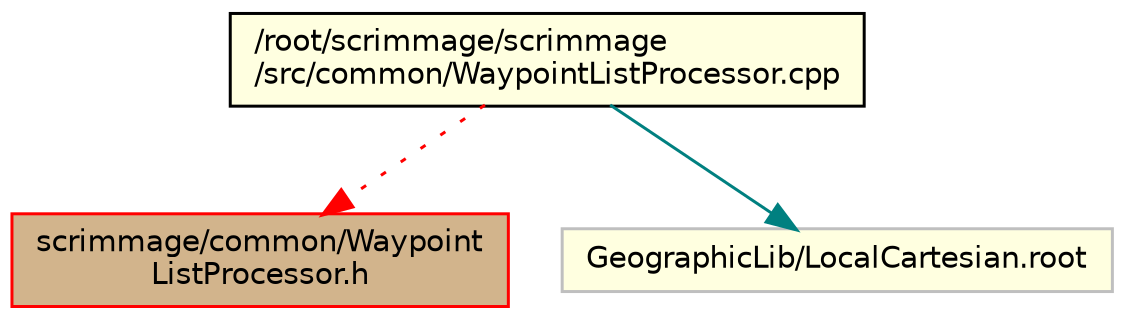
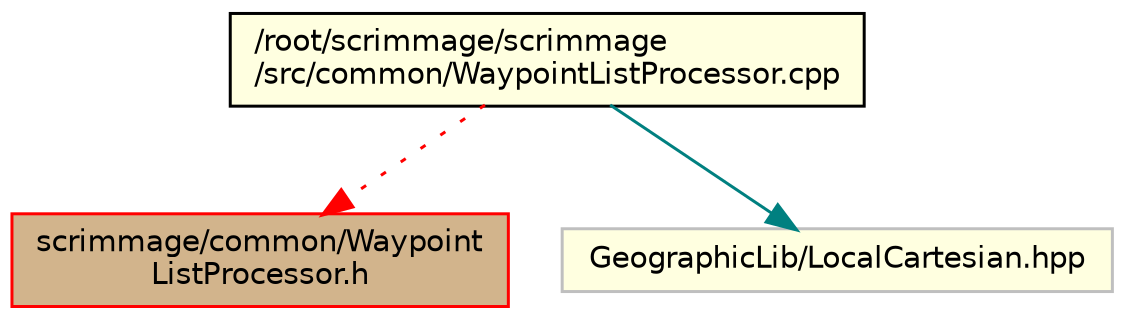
node "GeographicLib/LocalCartesian.root": label "GeographicLib/LocalCartesian.root" -> "GeographicLib/LocalCartesian.hpp"
